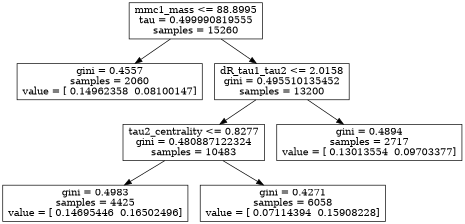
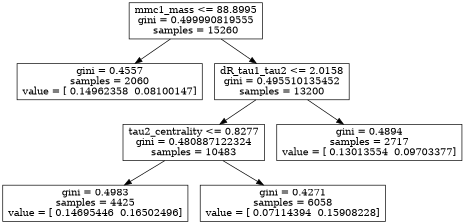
node "mmc1_mass <= 88.8995 tau = 0.499990819555 samples = 15260": label "mmc1_mass <= 88.8995 tau = 0.499990819555 samples = 15260" -> "mmc1_mass <= 88.8995 gini = 0.499990819555 samples = 15260"
